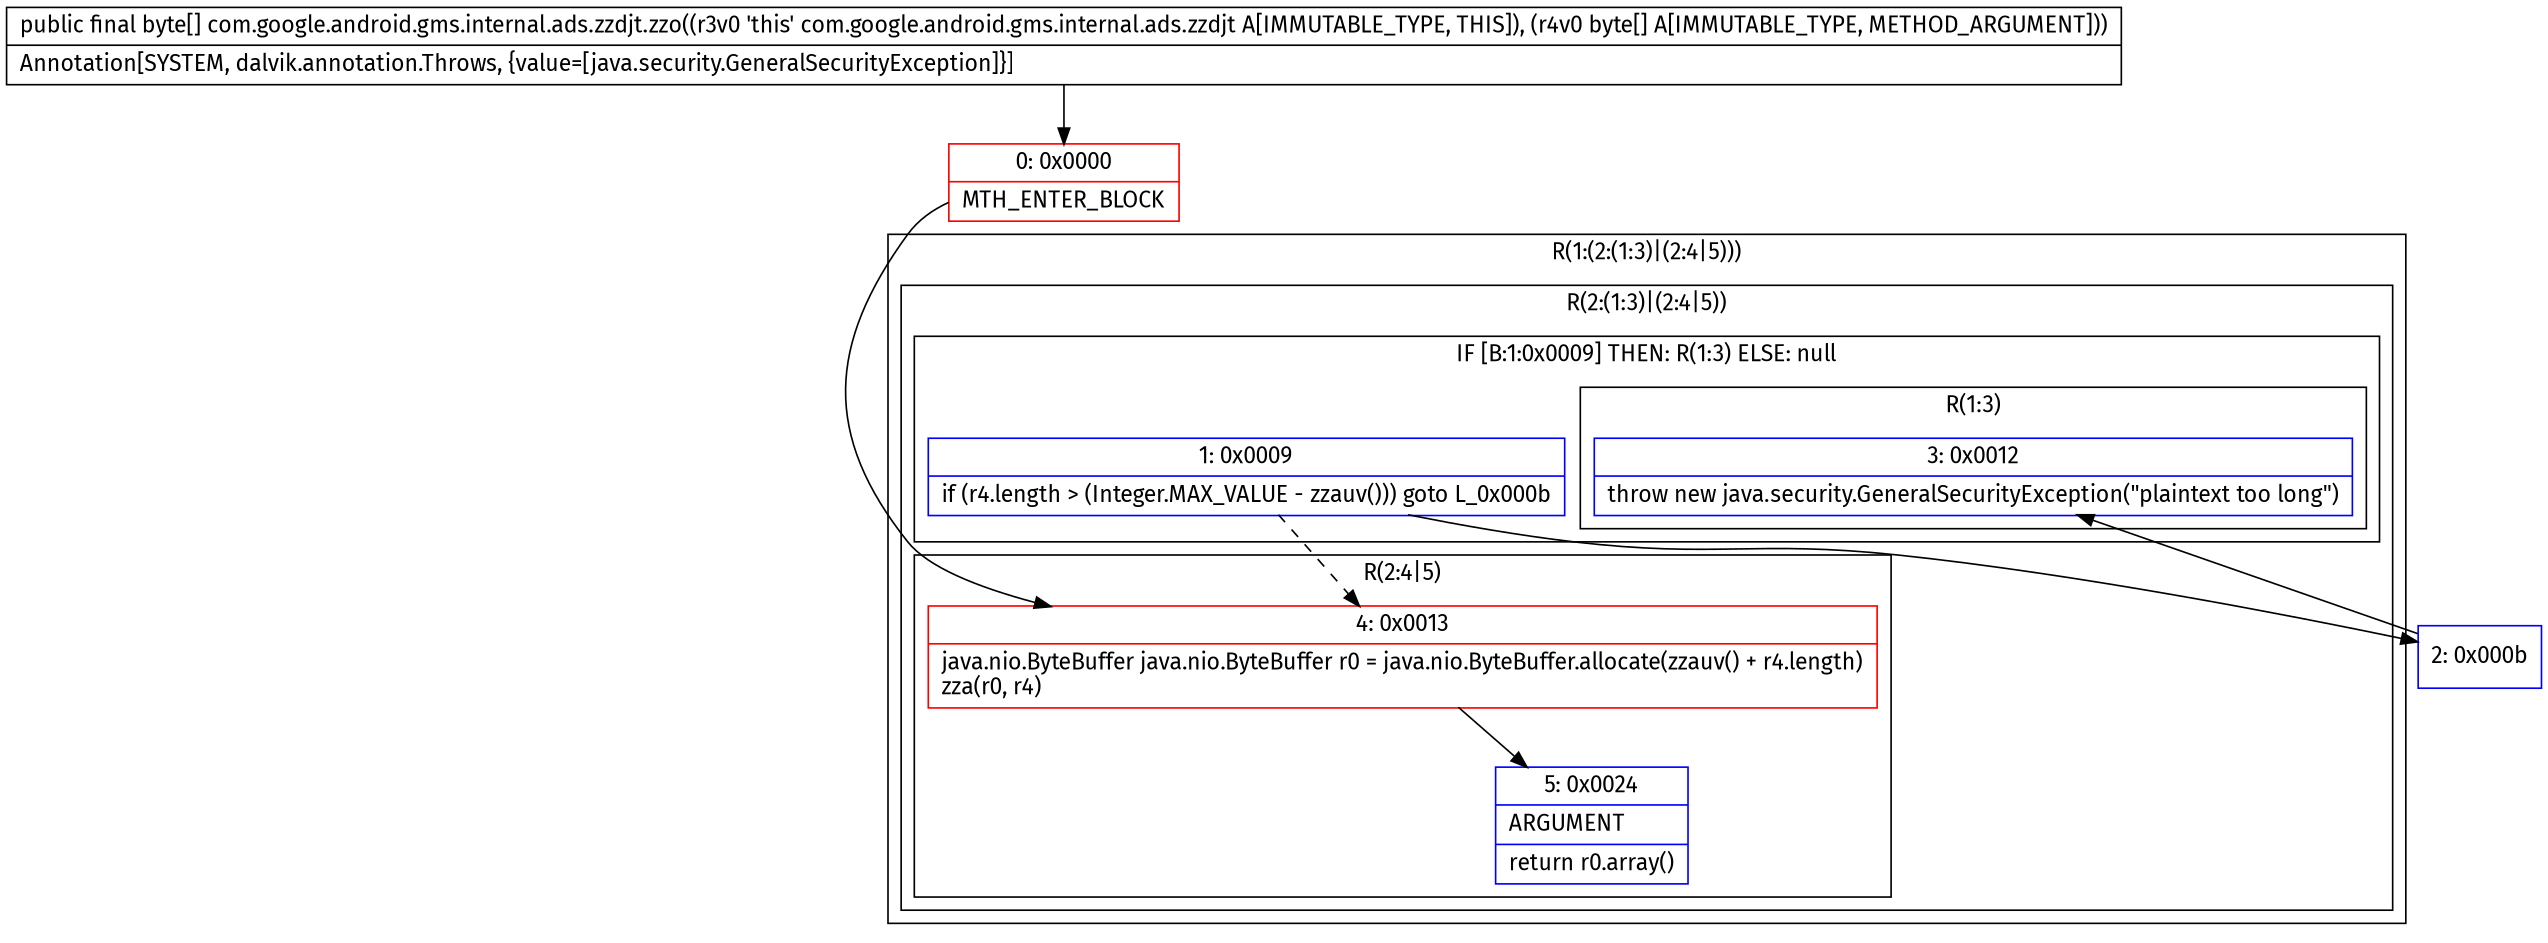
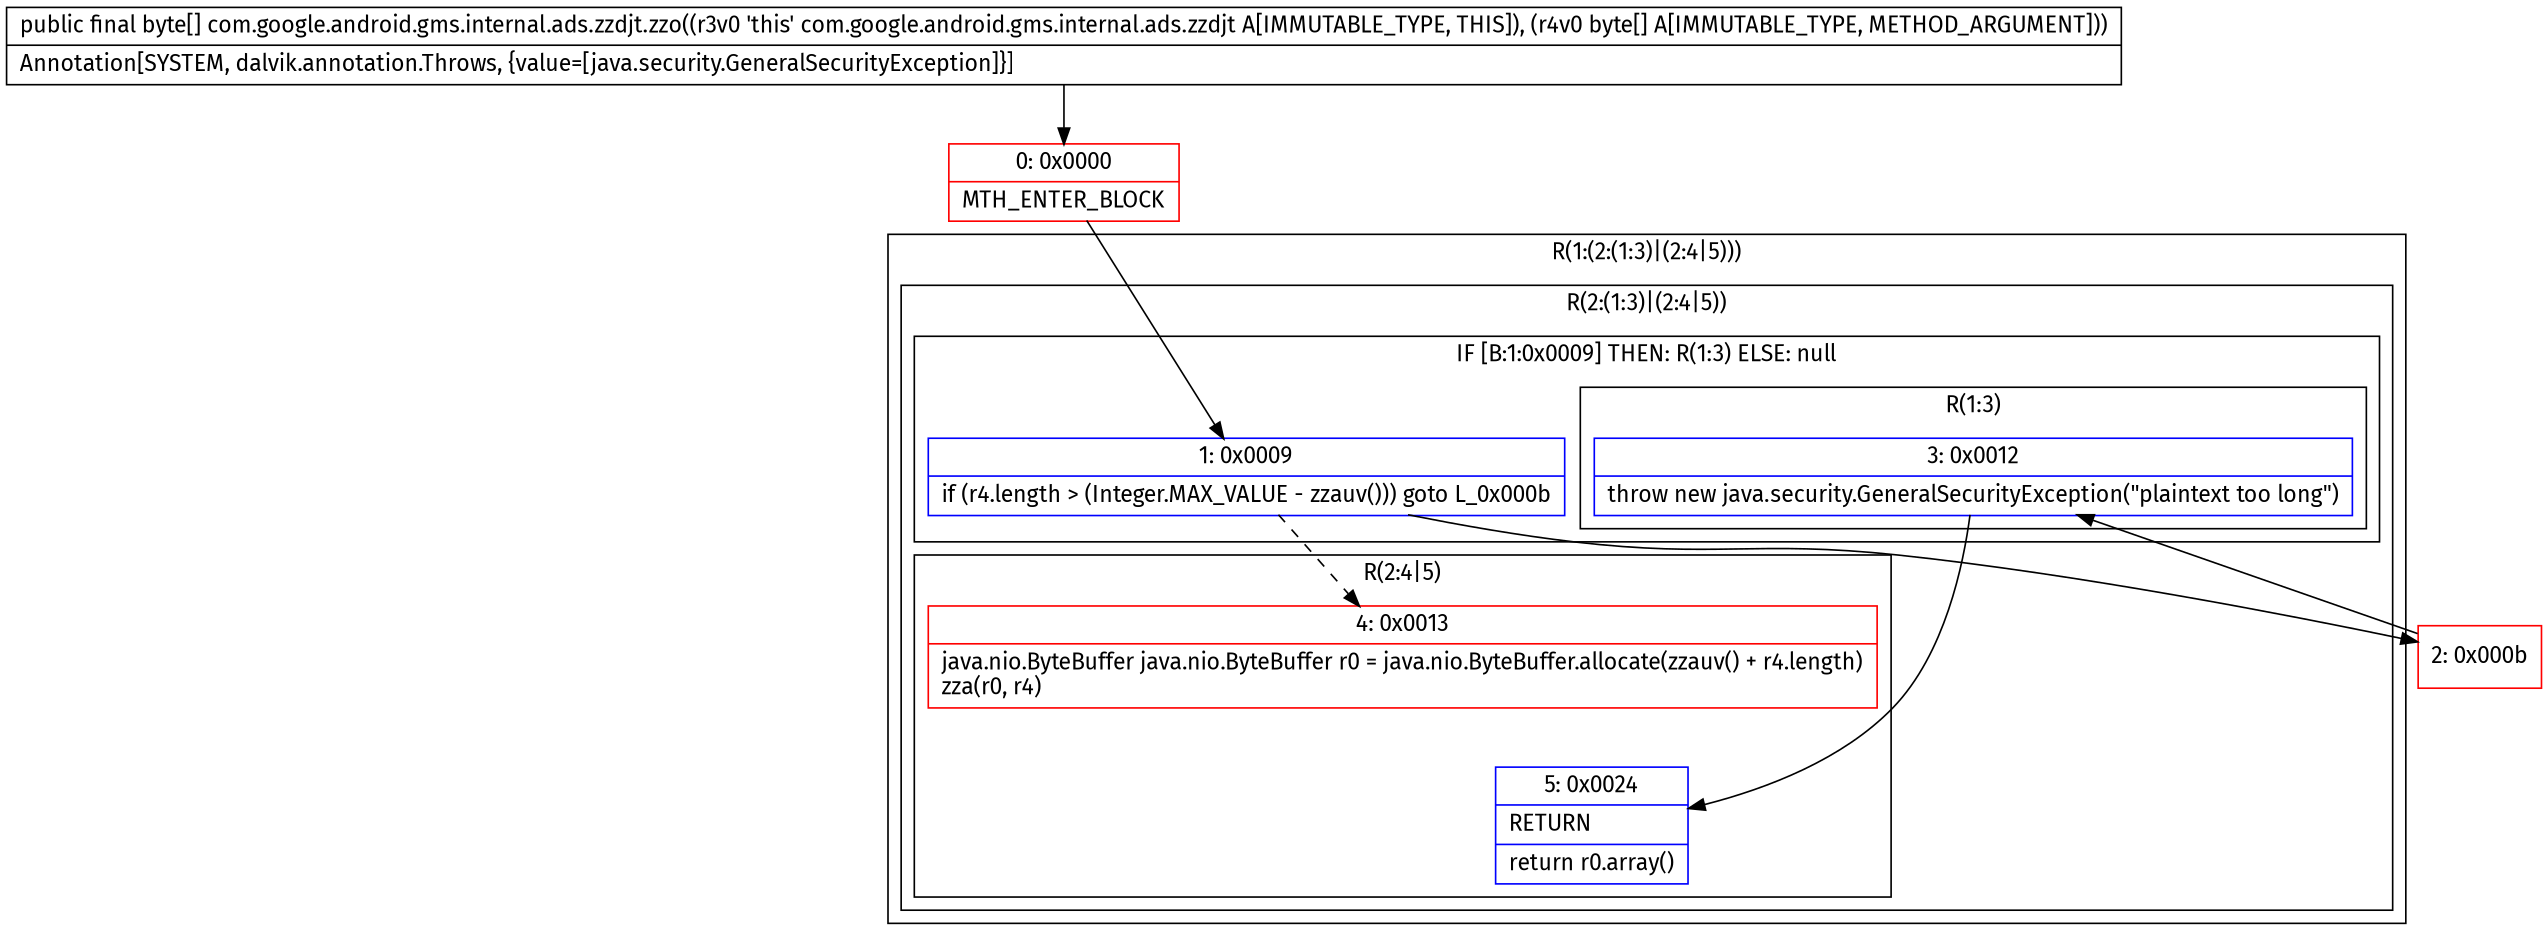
edge "0: 0x0000" -> "4: 0x0013": now "0: 0x0000" -> "1: 0x0009"
node "2: 0x000b": color blue -> red
edge "4: 0x0013" -> "5: 0x0024": now "3: 0x0012" -> "5: 0x0024"
node "5: 0x0024": text "ARGUMENT" -> "RETURN"
